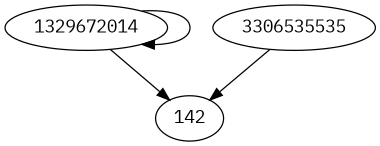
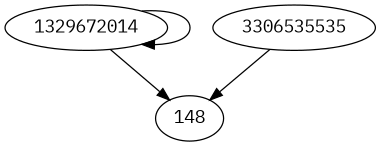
node "142": label "142" -> "148"
